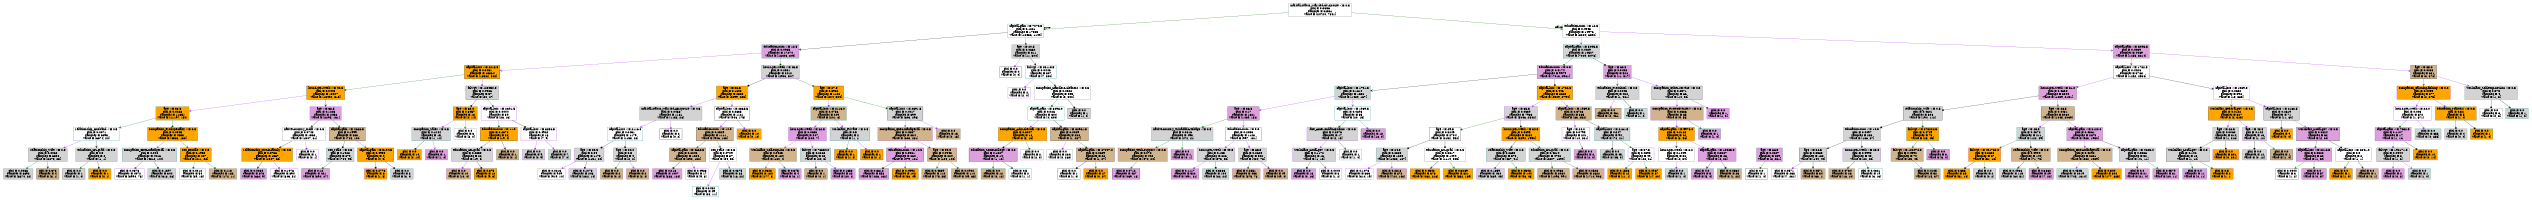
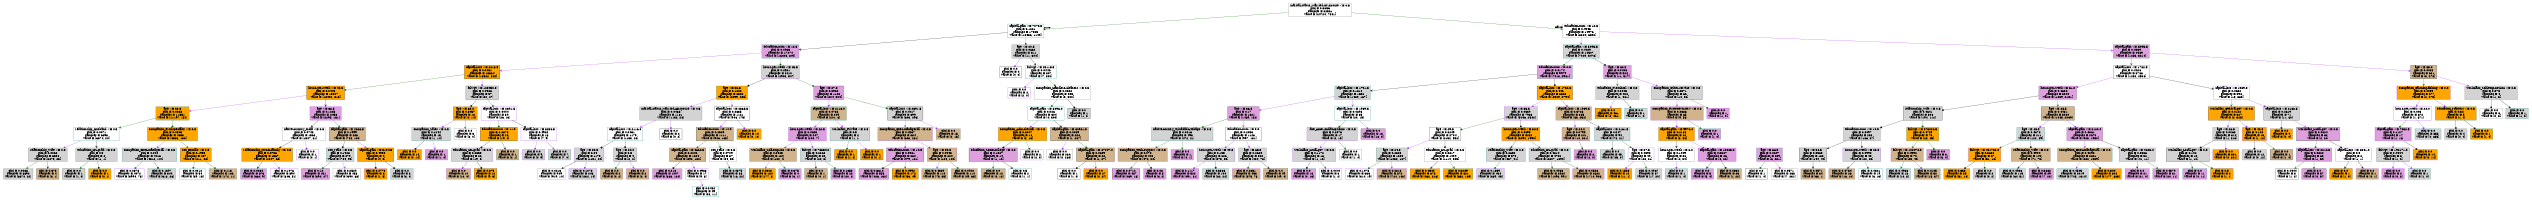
node "age <= 27.5 gini = 0.3982 samples = 1108 value = [804, 304]": fillcolor orange -> plum
node "gini = 0.0 samples = 461 value = [0, 461]": fillcolor tan -> orange
node "age <= 24.0 gini = 0.0795 samples = 241 value = [10, 231]": fillcolor white -> tan
node "age <= 48.5 gini = 0.142 samples = 13 value = [1, 12]": fillcolor lightgrey -> orange
edge "age <= 29.5 gini = 0.3249 samples = 2704 value = [2152, 552]" -> "age <= 24.5 gini = 0.2388 samples = 1205 value = [1038, 167]": color black -> purple
edge "age <= 28.5 gini = 0.0063 samples = 314 value = [1, 313]" -> "gini = 0.0 samples = 301 value = [0, 301]": color black -> purple
edge "age <= 29.5 gini = 0.04 samples = 1175 value = [1151, 24]" -> "gini = 0.1073 samples = 246 value = [232, 14]": color black -> purple
edge "sex_Male <= 0.5 gini = 0.4709 samples = 87 value = [54, 33]" -> "gini = 0.4875 samples = 38 value = [16, 22]": color purple -> black
edge "age <= 39.5 gini = 0.4943 samples = 224 value = [124, 100]" -> "gini = 0.4339 samples = 110 value = [75, 35]": color darkgreen -> purple
edge "age <= 37.5 gini = 0.4898 samples = 49 value = [28, 21]" -> "gini = 0.1528 samples = 12 value = [11, 1]": color darkgreen -> purple
edge "age <= 37.5 gini = 0.4898 samples = 49 value = [28, 21]" -> "gini = 0.4967 samples = 37 value = [17, 20]": arrowhead dot -> vee
edge "age <= 29.5 gini = 0.04 samples = 1175 value = [1151, 24]" -> "gini = 0.0213 samples = 929 value = [919, 10]": color purple -> black
edge "fnlwgt <= 78354.0 gini = 0.2268 samples = 23 value = [20, 3]" -> "gini = 0.1653 samples = 22 value = [20, 2]": color purple -> darkgreen
edge "age <= 24.5 gini = 0.2388 samples = 1205 value = [1038, 167]" -> "gini = 0.1076 samples = 333 value = [314, 19]": color purple -> darkgreen
edge "age <= 32.5 gini = 0.3585 samples = 188 value = [144, 44]" -> "gini = 0.0571 samples = 238 value = [7, 231]": now "age <= 66.5 gini = 0.0647 samples = 239 value = [8, 231]" -> "gini = 0.0571 samples = 238 value = [7, 231]"
edge "sex_Male <= 0.5 gini = 0.4709 samples = 87 value = [54, 33]" -> "gini = 0.3482 samples = 49 value = [38, 11]": now "gini = 0.4983 samples = 17 value = [9, 8]" -> "gini = 0.3482 samples = 49 value = [38, 11]"
node "gini = 0.2529 samples = 458 value = [390, 68]": added
node "gini = 0.4992 samples = 102 value = [53, 49]": label "gini = 0.4992 samples = 102 value = [53, 49]" -> "gini = 0.4992 samples = 172 value = [53, 49]"
node "gini = 0.48 samples = 5 value = [3, 2]": added
node "gini = 0.0 samples = 49 value = [49, 0]": color purple -> black
node "gini = 0.4348 samples = 144 value = [98, 46]": removed
node "gini = 0.4967 samples = 37 value = [17, 20]": fillcolor orange -> lightgrey
node "gini = 0.4938 samples = 18 value = [10, 8]": added
